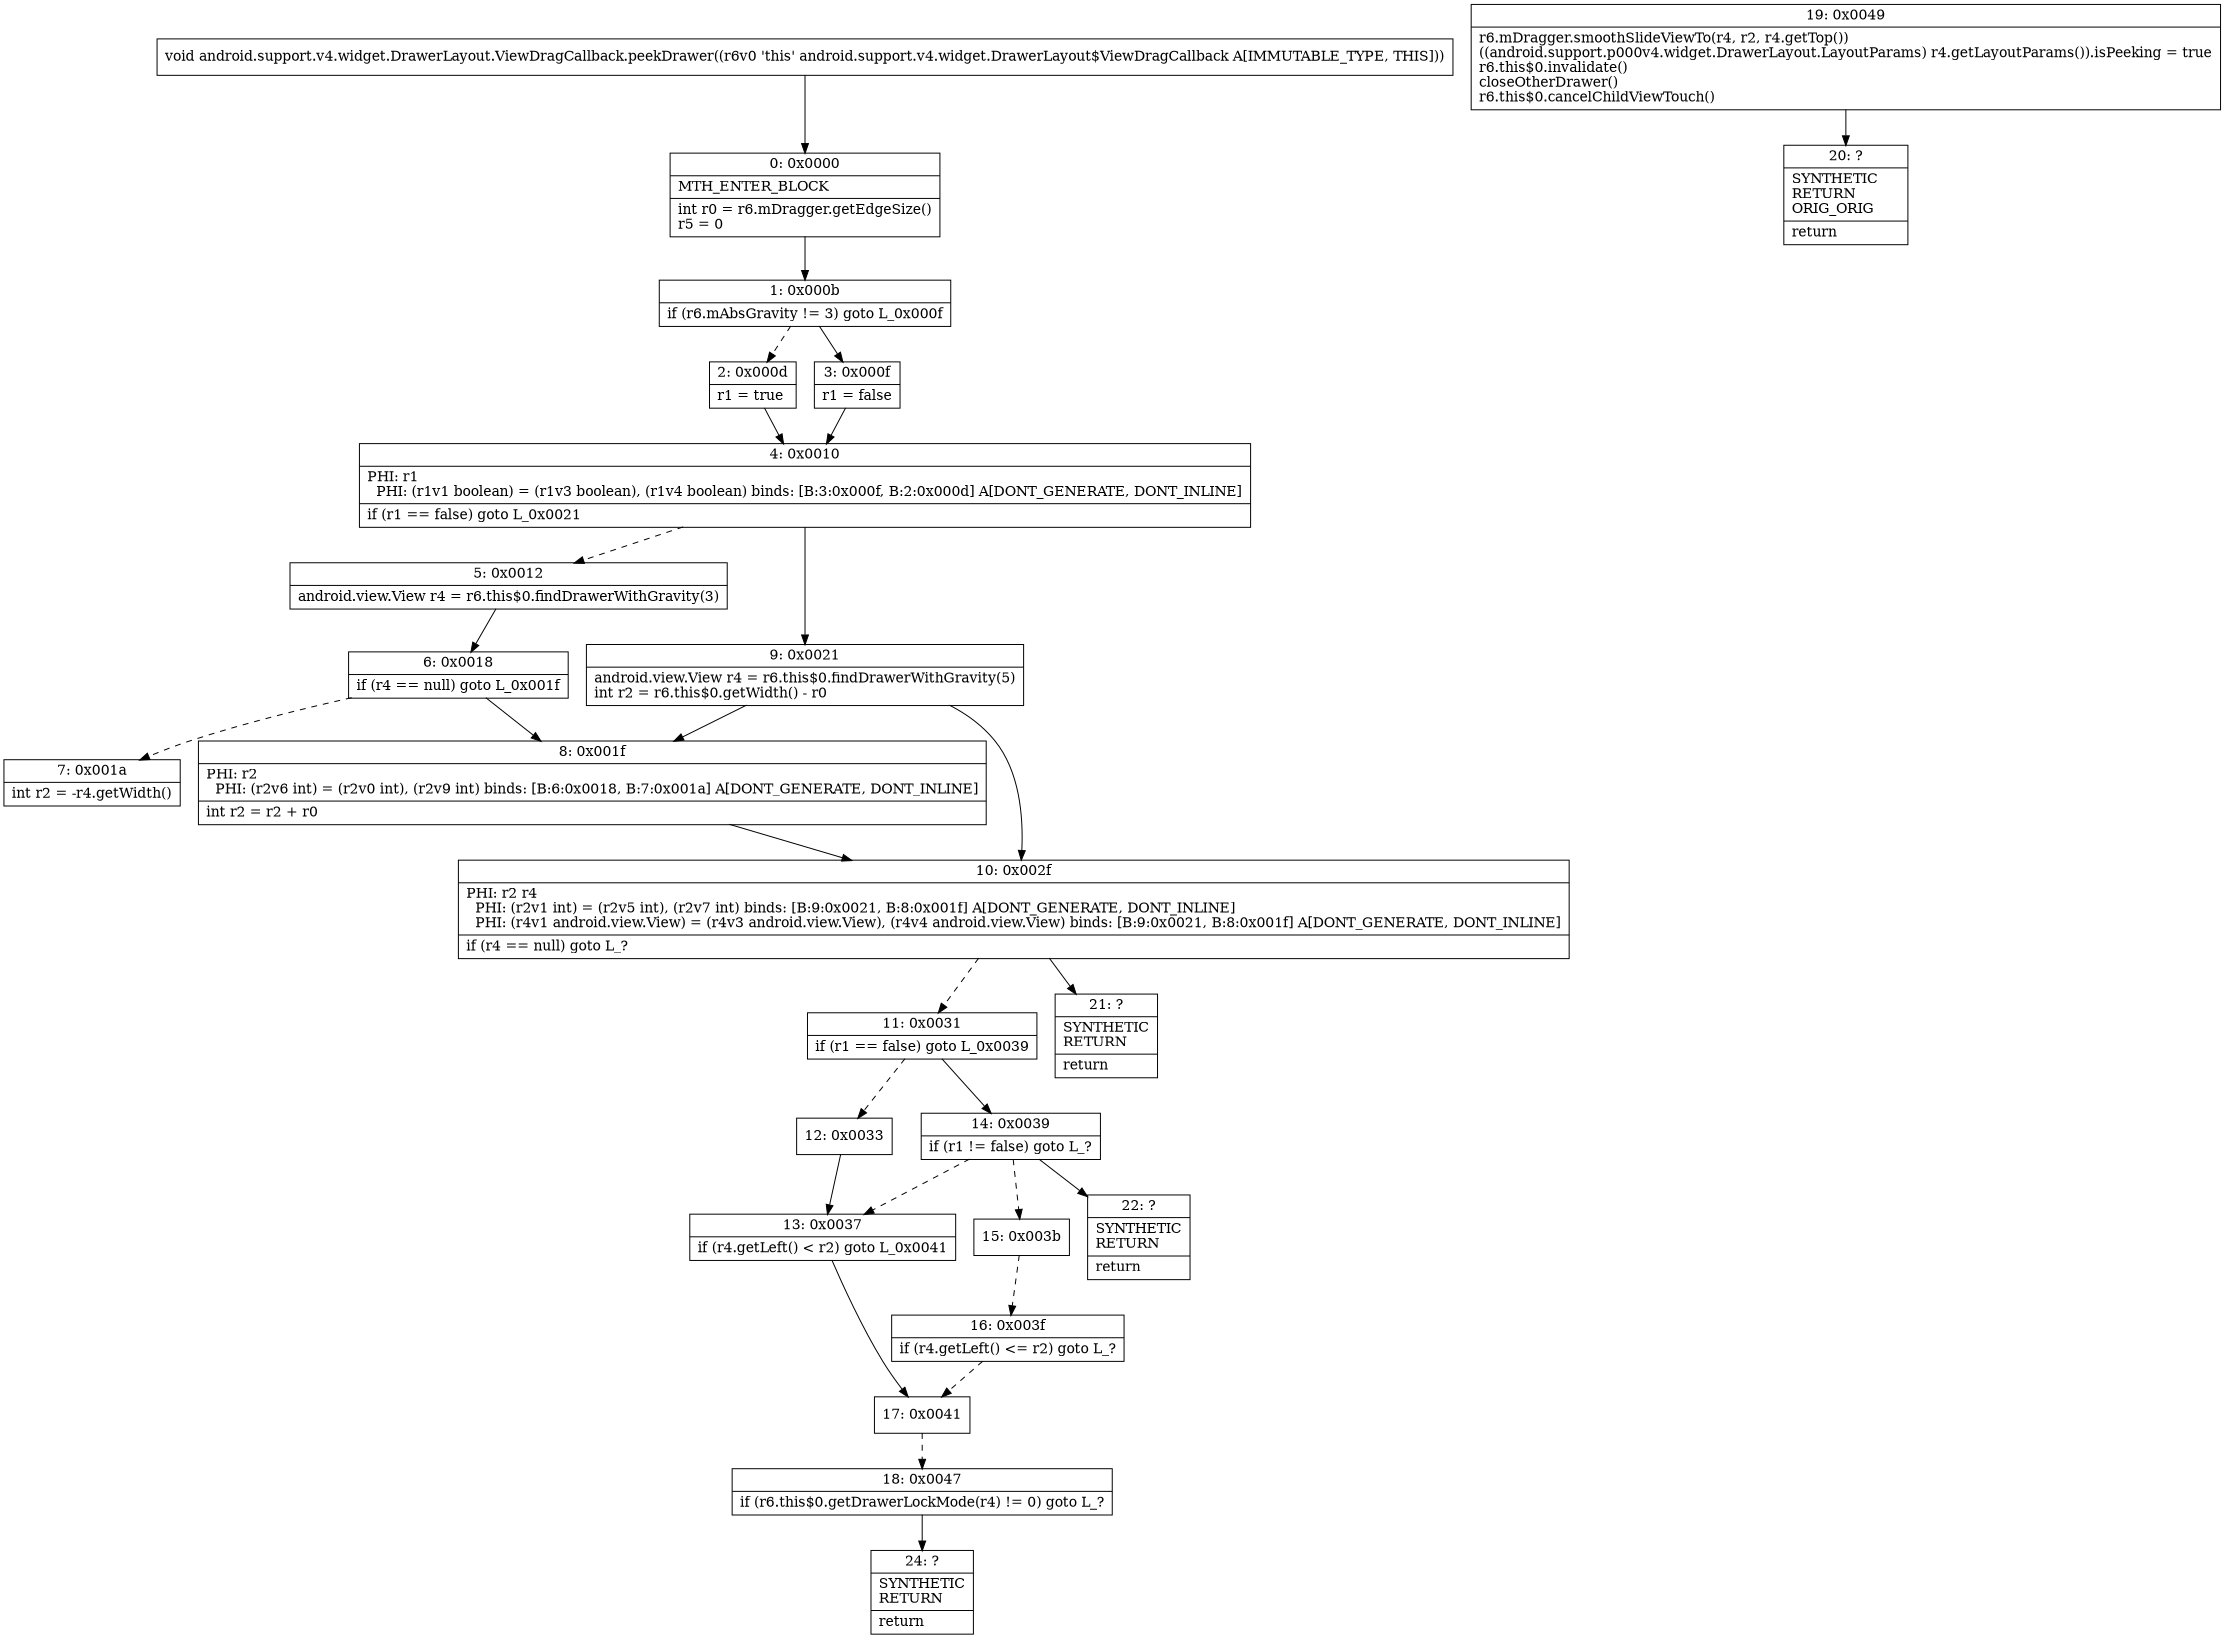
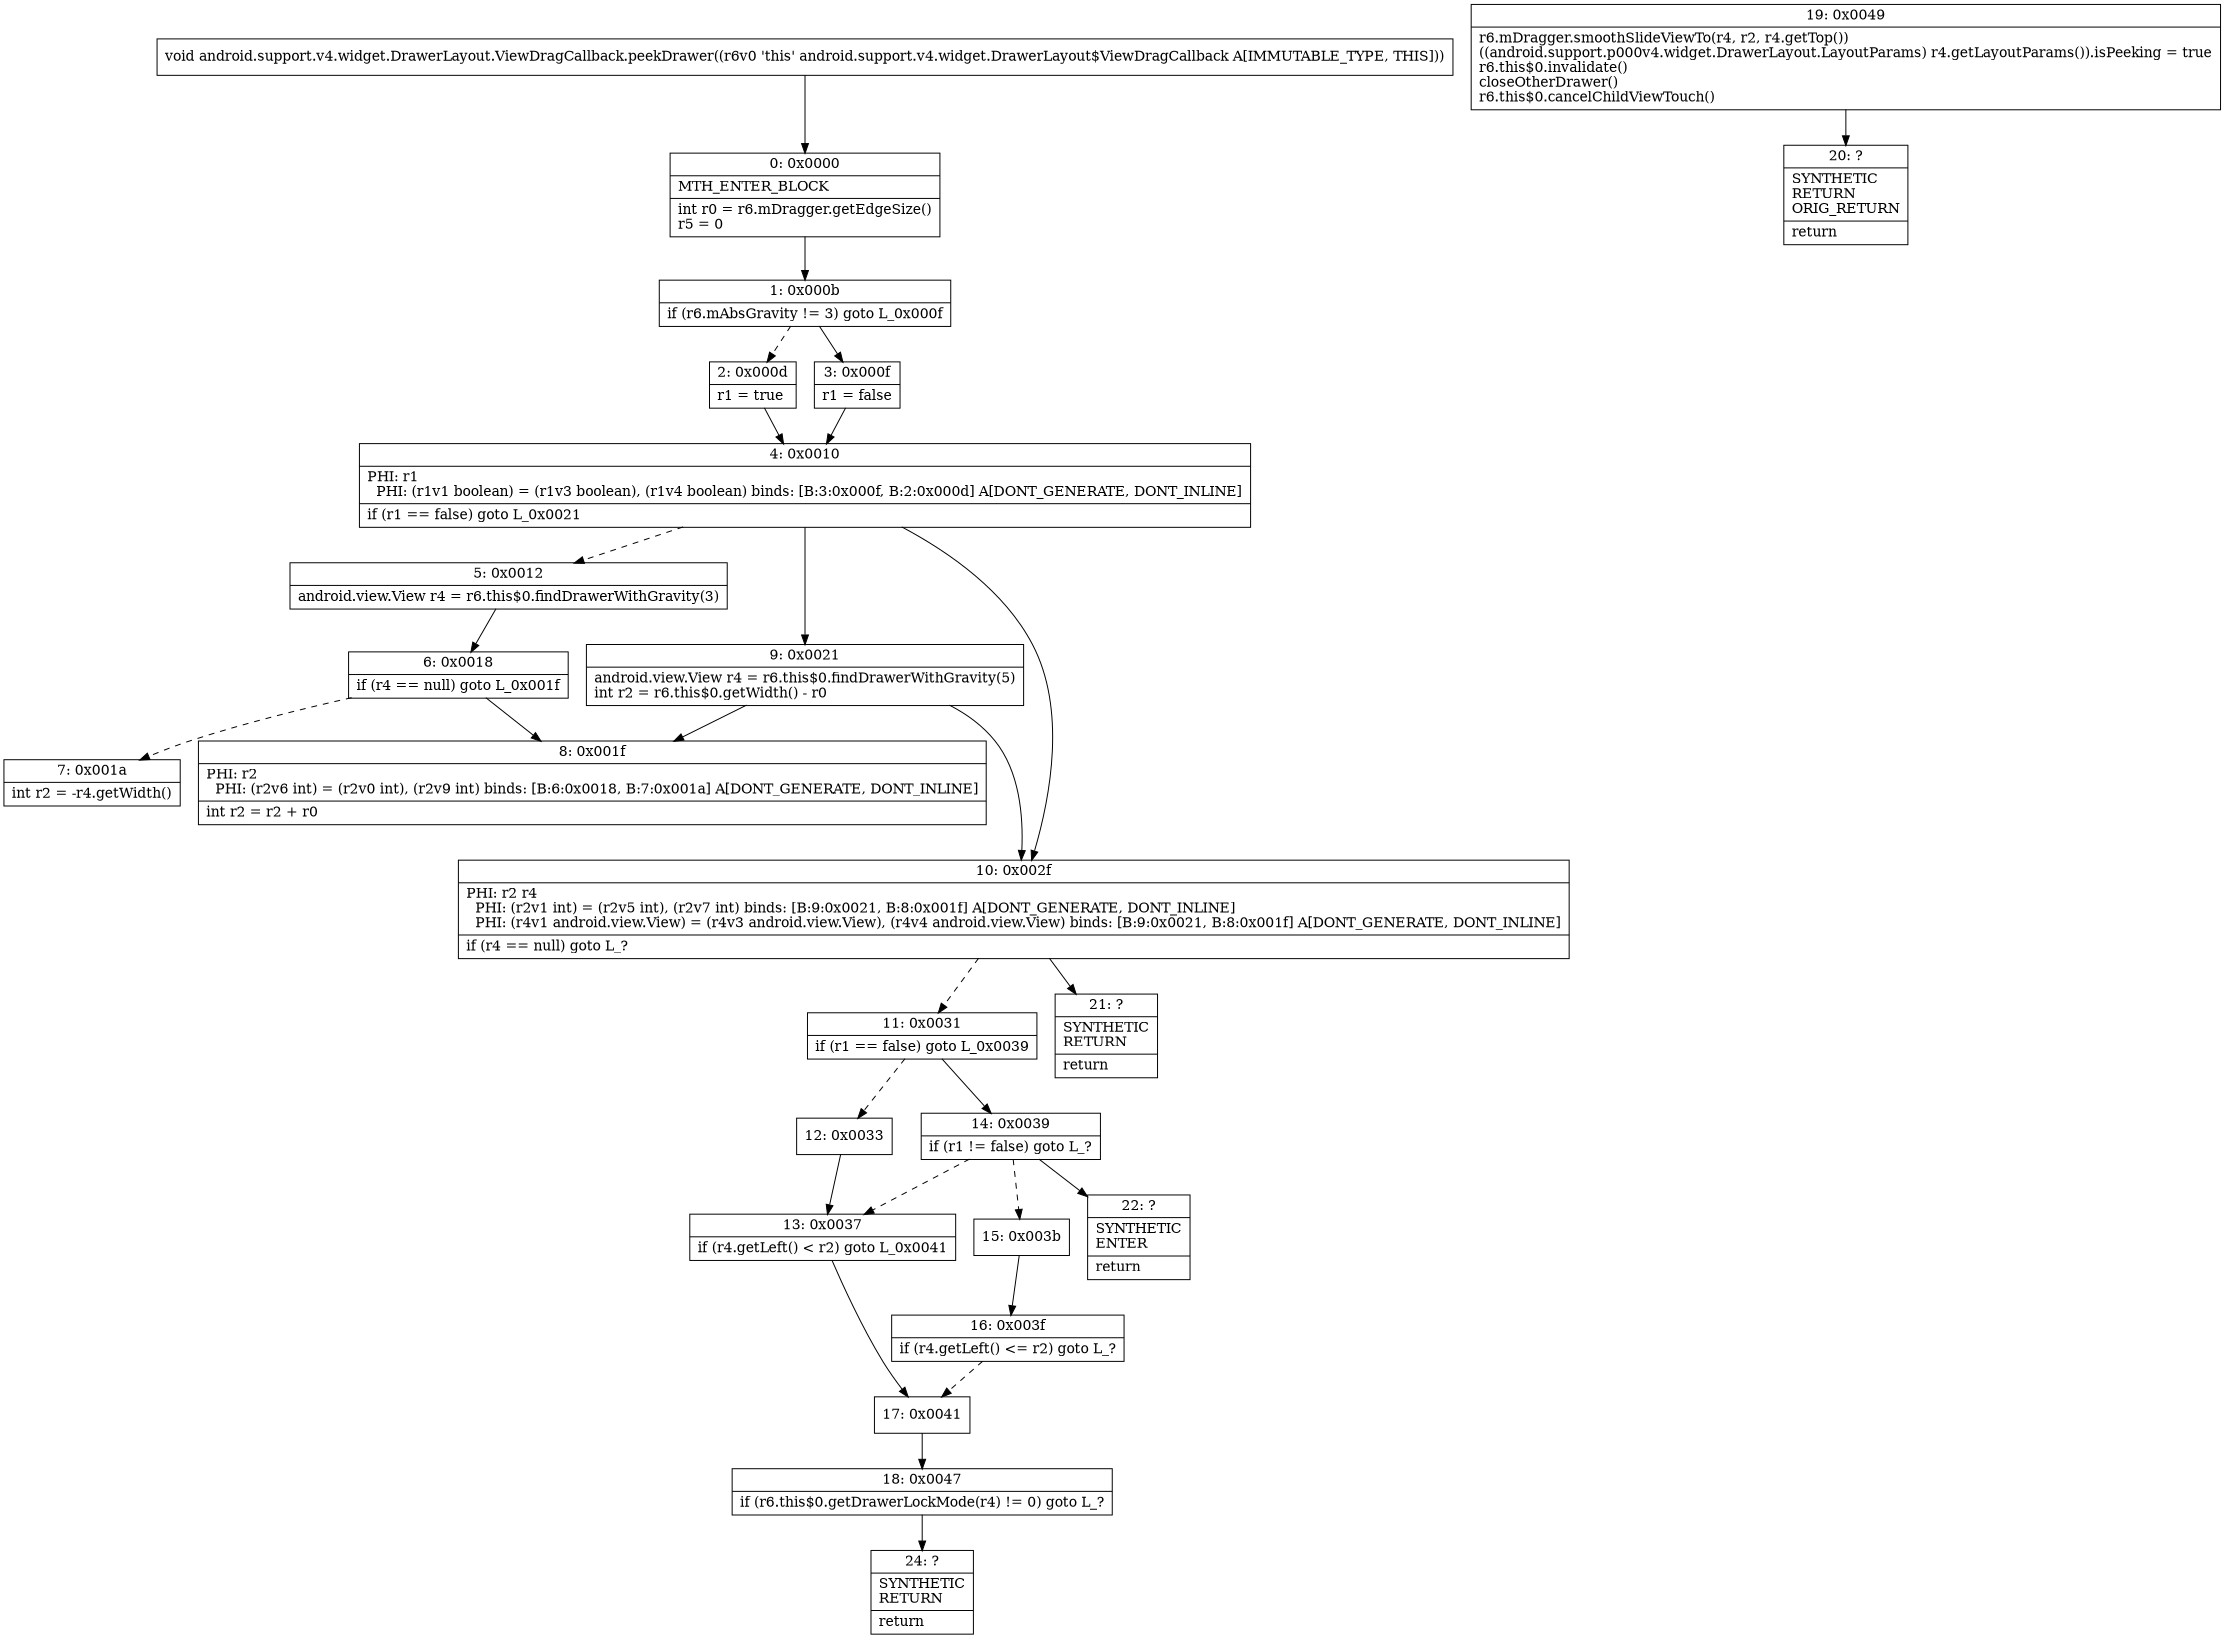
node "20: ?": text "ORIG_ORIG" -> "ORIG_RETURN"
edge "8: 0x001f" -> "10: 0x002f": now "4: 0x0010" -> "10: 0x002f"
node "22: ?": text "RETURN" -> "ENTER"
edge "15: 0x003b" -> "16: 0x003f": style dashed -> solid
edge "17: 0x0041" -> "18: 0x0047": style dashed -> solid
